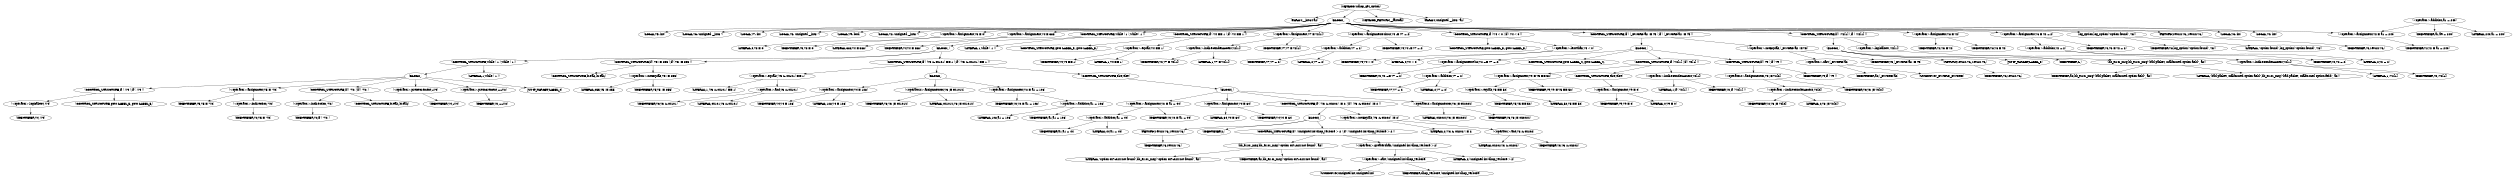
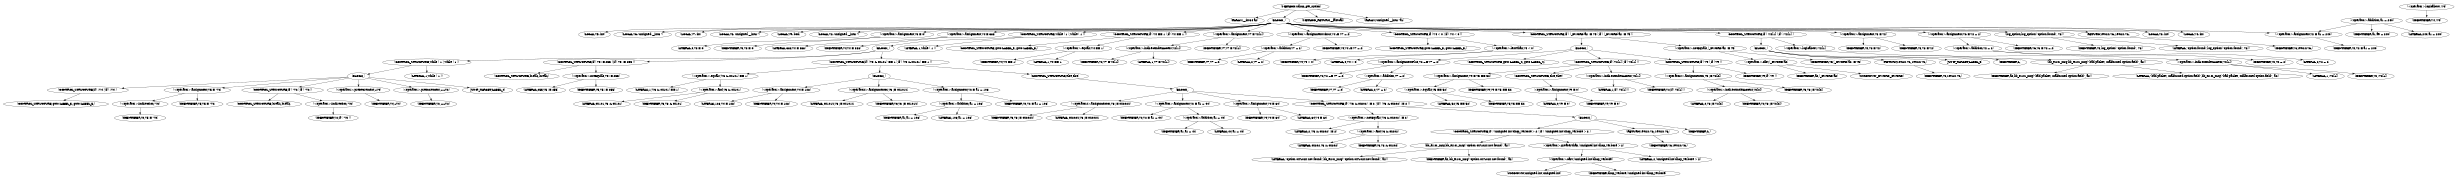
edge "(CONTROL_STRUCTURE,if ( !v4 ),if ( !v4 ))" -> "(<operator>.logicalNot,!v4)": removed
